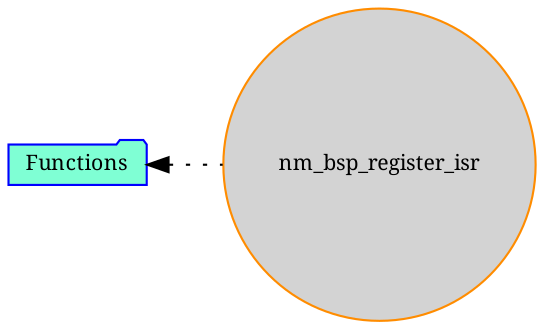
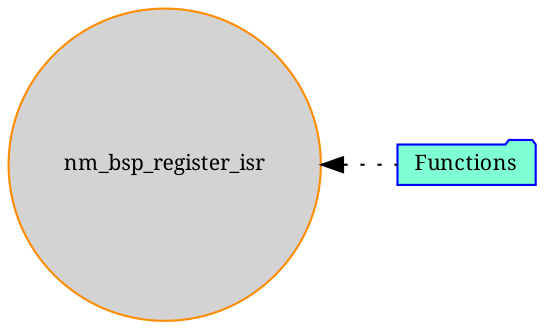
edge "nm_bsp_register_isr" -> "Functions": reversed
